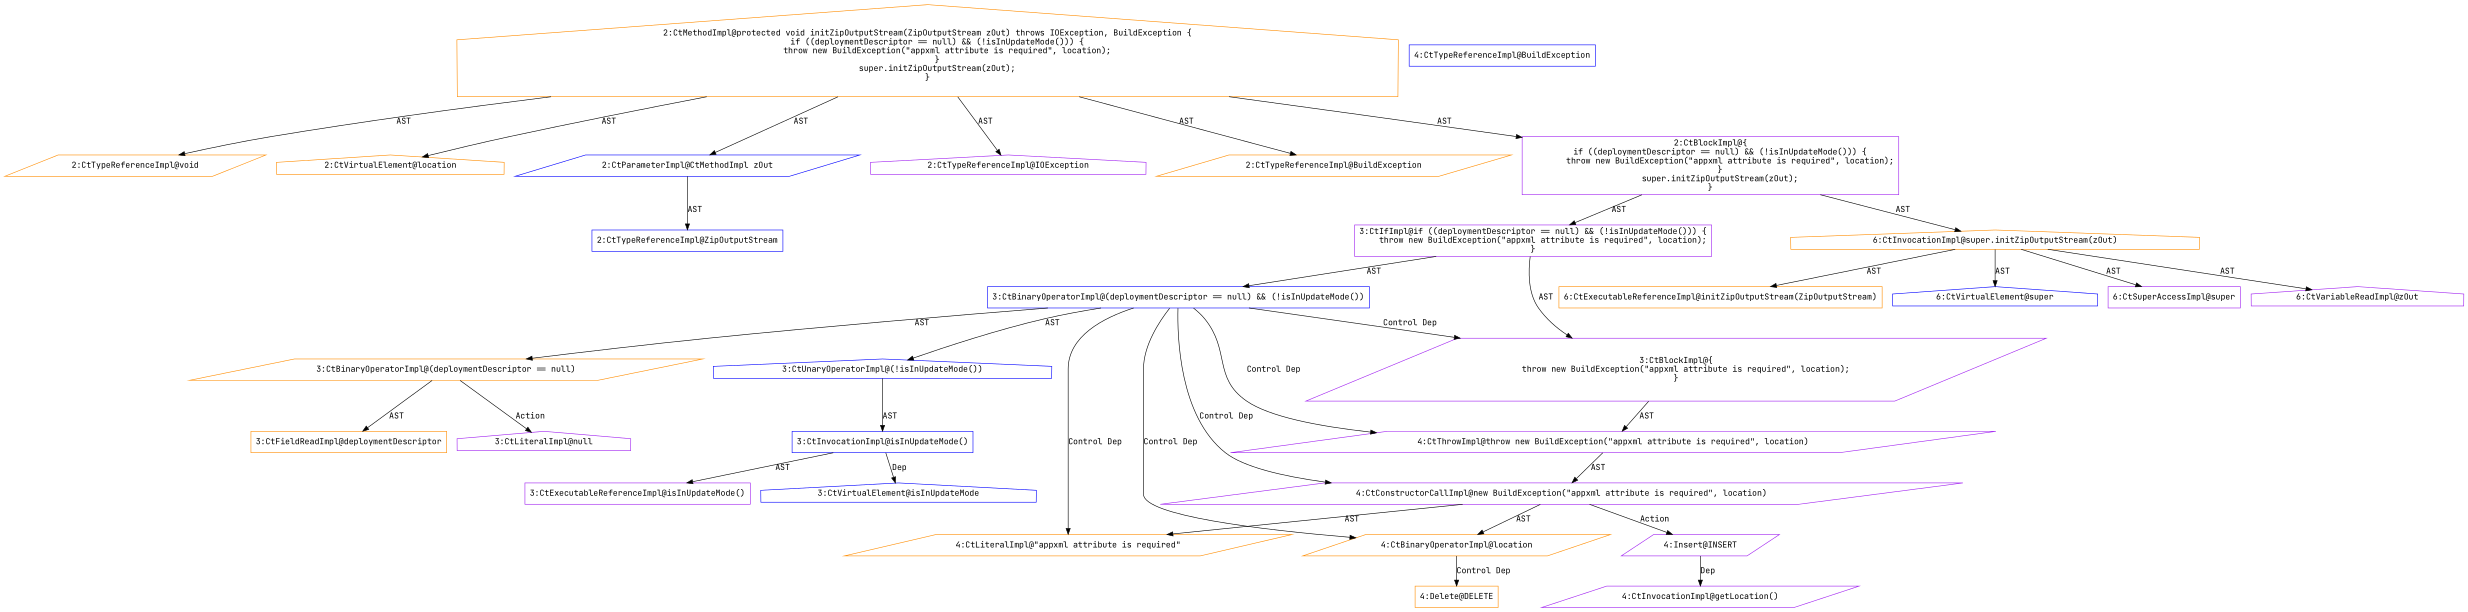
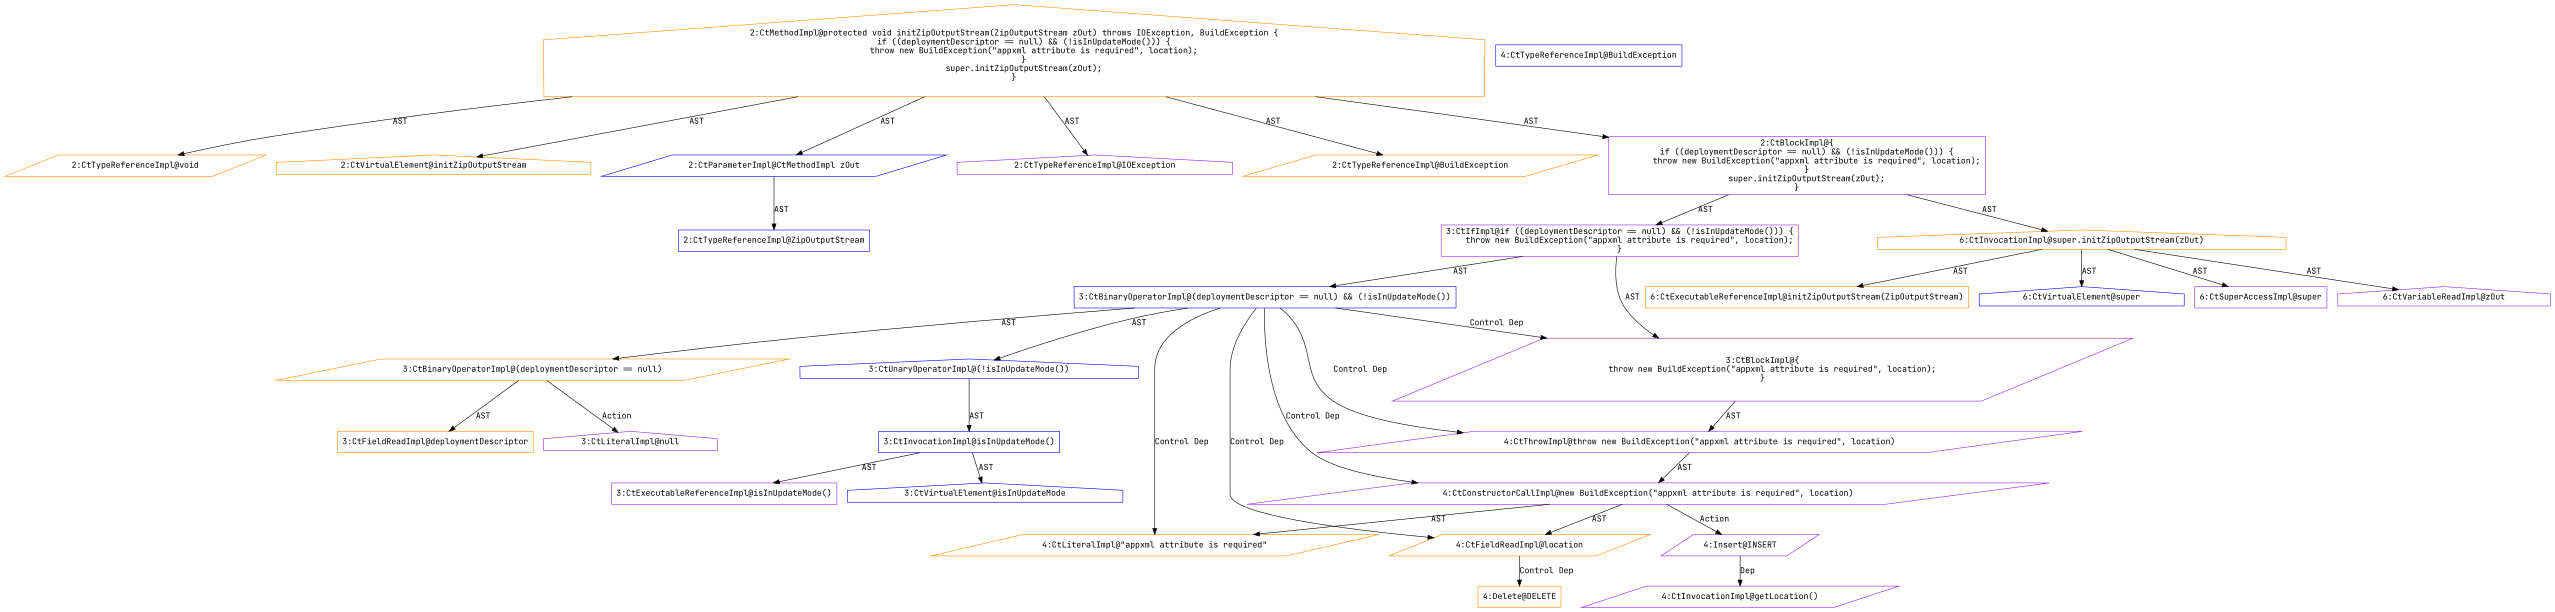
node "2:CtVirtualElement@location": label "2:CtVirtualElement@location" -> "2:CtVirtualElement@initZipOutputStream"
edge "3:CtInvocationImpl@isInUpdateMode()" -> "3:CtVirtualElement@isInUpdateMode": label "Dep" -> "AST"
node "4:CtBinaryOperatorImpl@location": label "4:CtBinaryOperatorImpl@location" -> "4:CtFieldReadImpl@location"
